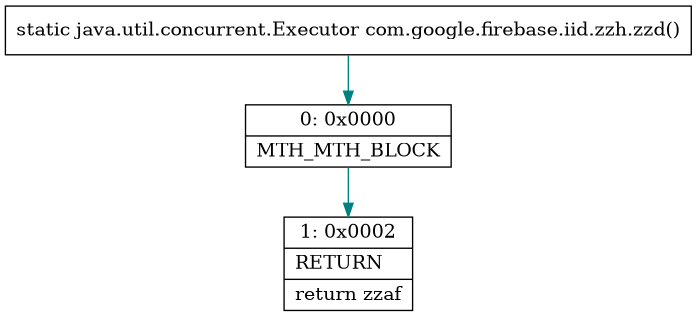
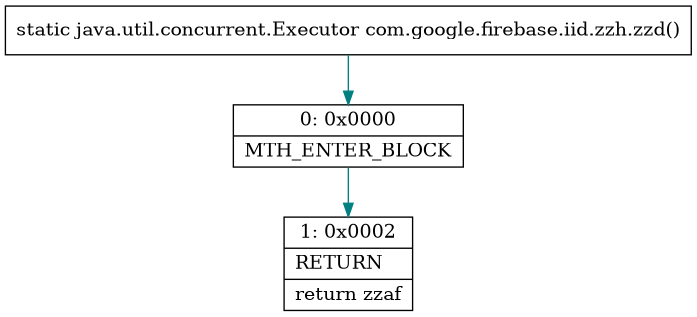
node "0: 0x0000": text "MTH_MTH_BLOCK" -> "MTH_ENTER_BLOCK"
